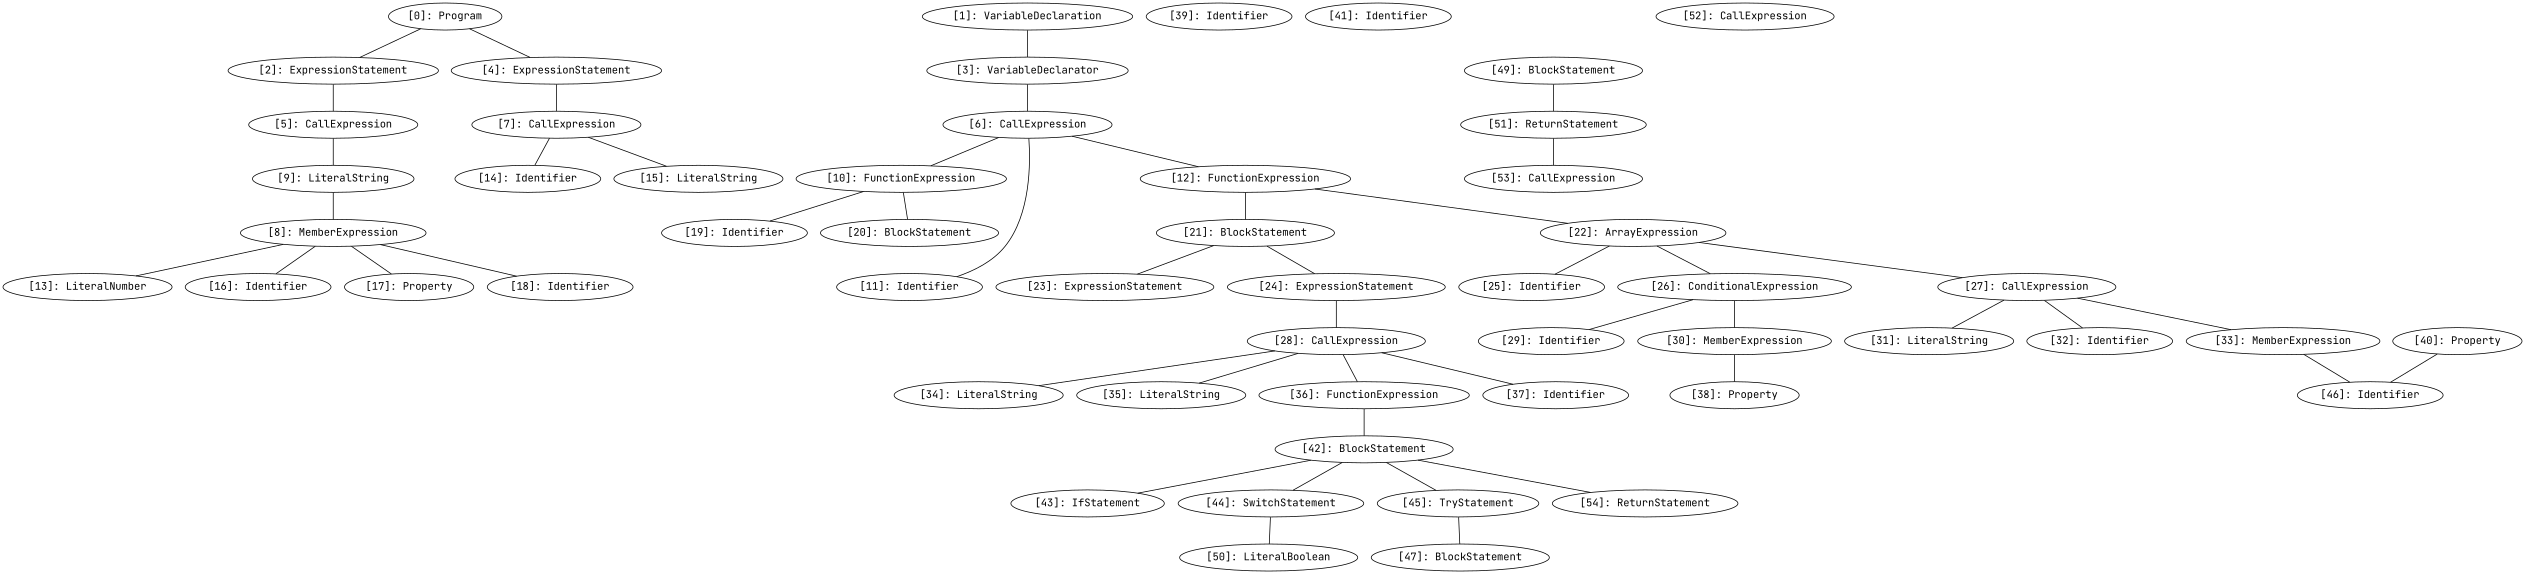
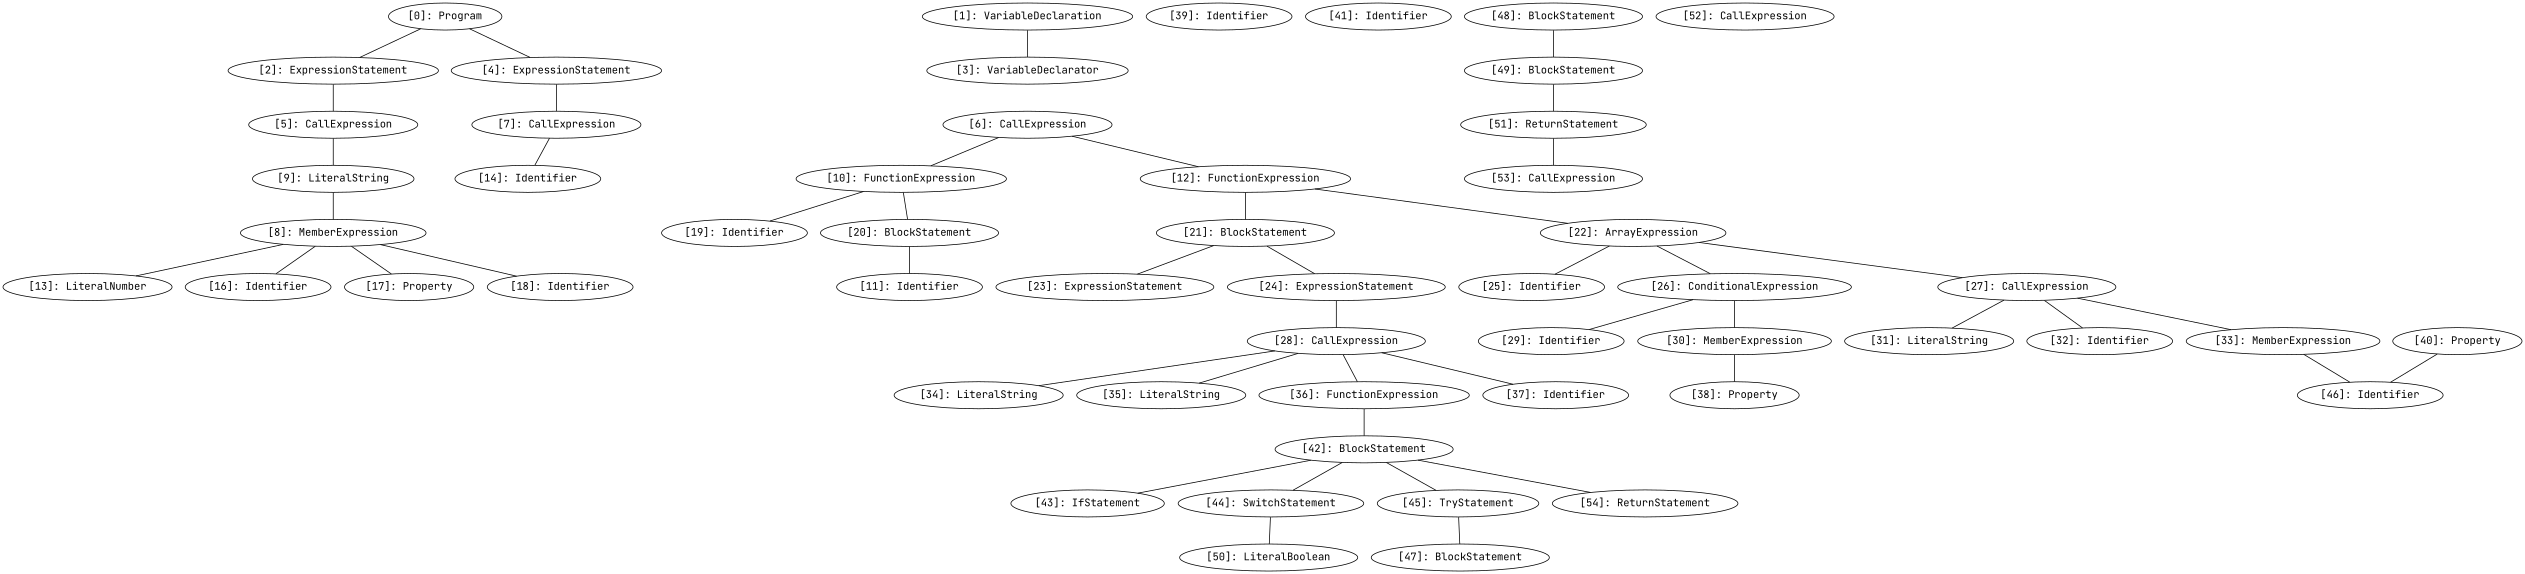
node "[48]: BlockStatement": added
edge "[3]: VariableDeclarator" -- "[6]: CallExpression": removed
node "[15]: LiteralString": removed
edge "[6]: CallExpression" -- "[11]: Identifier": now "[20]: BlockStatement" -- "[11]: Identifier"
